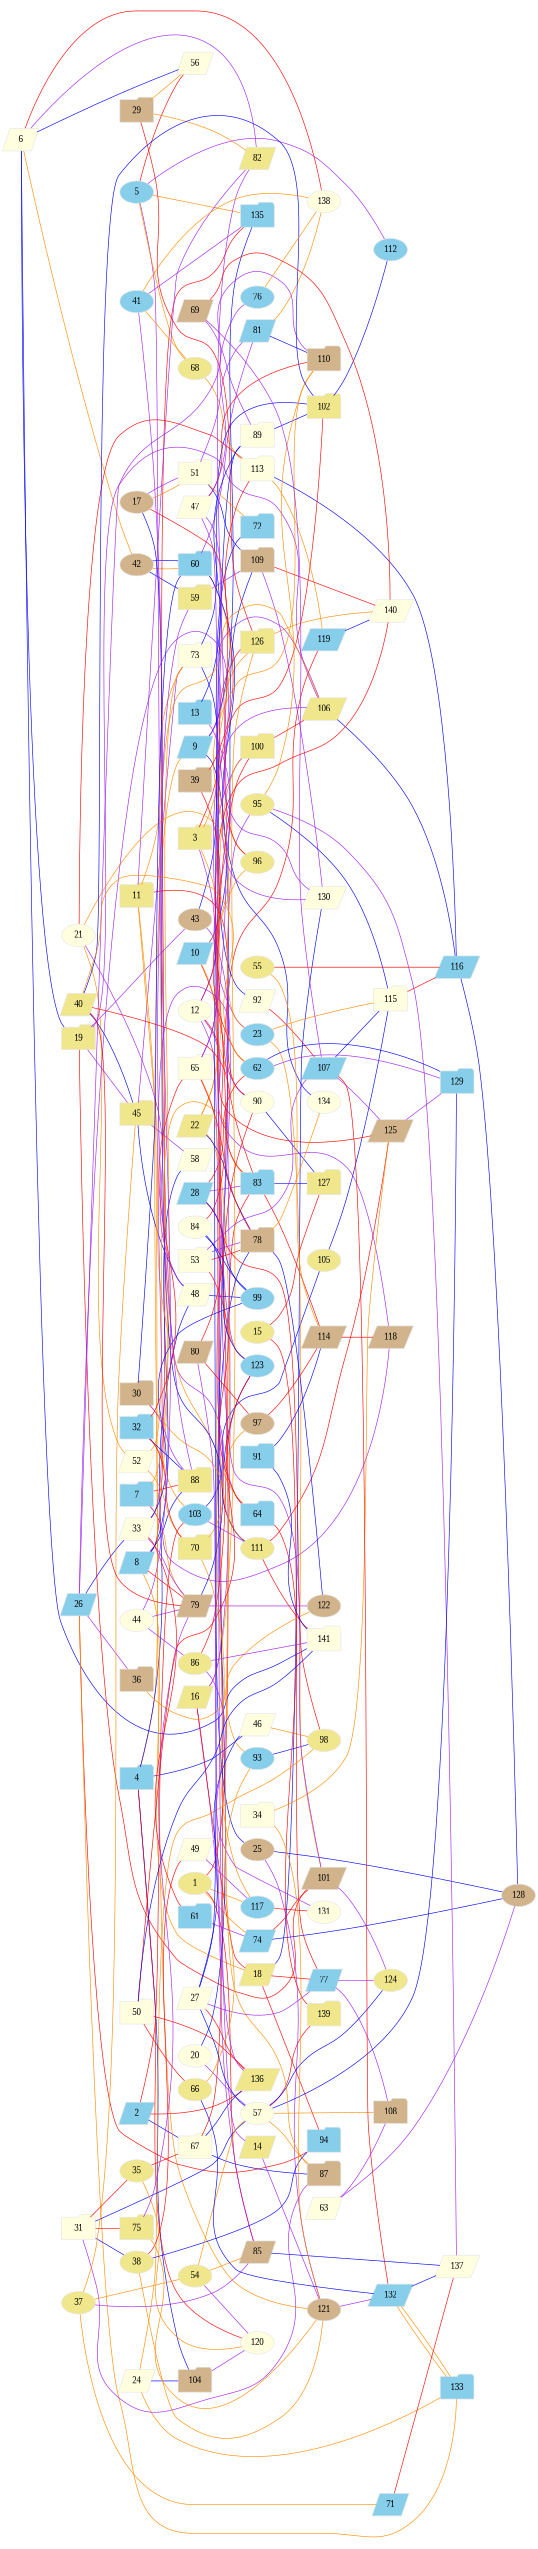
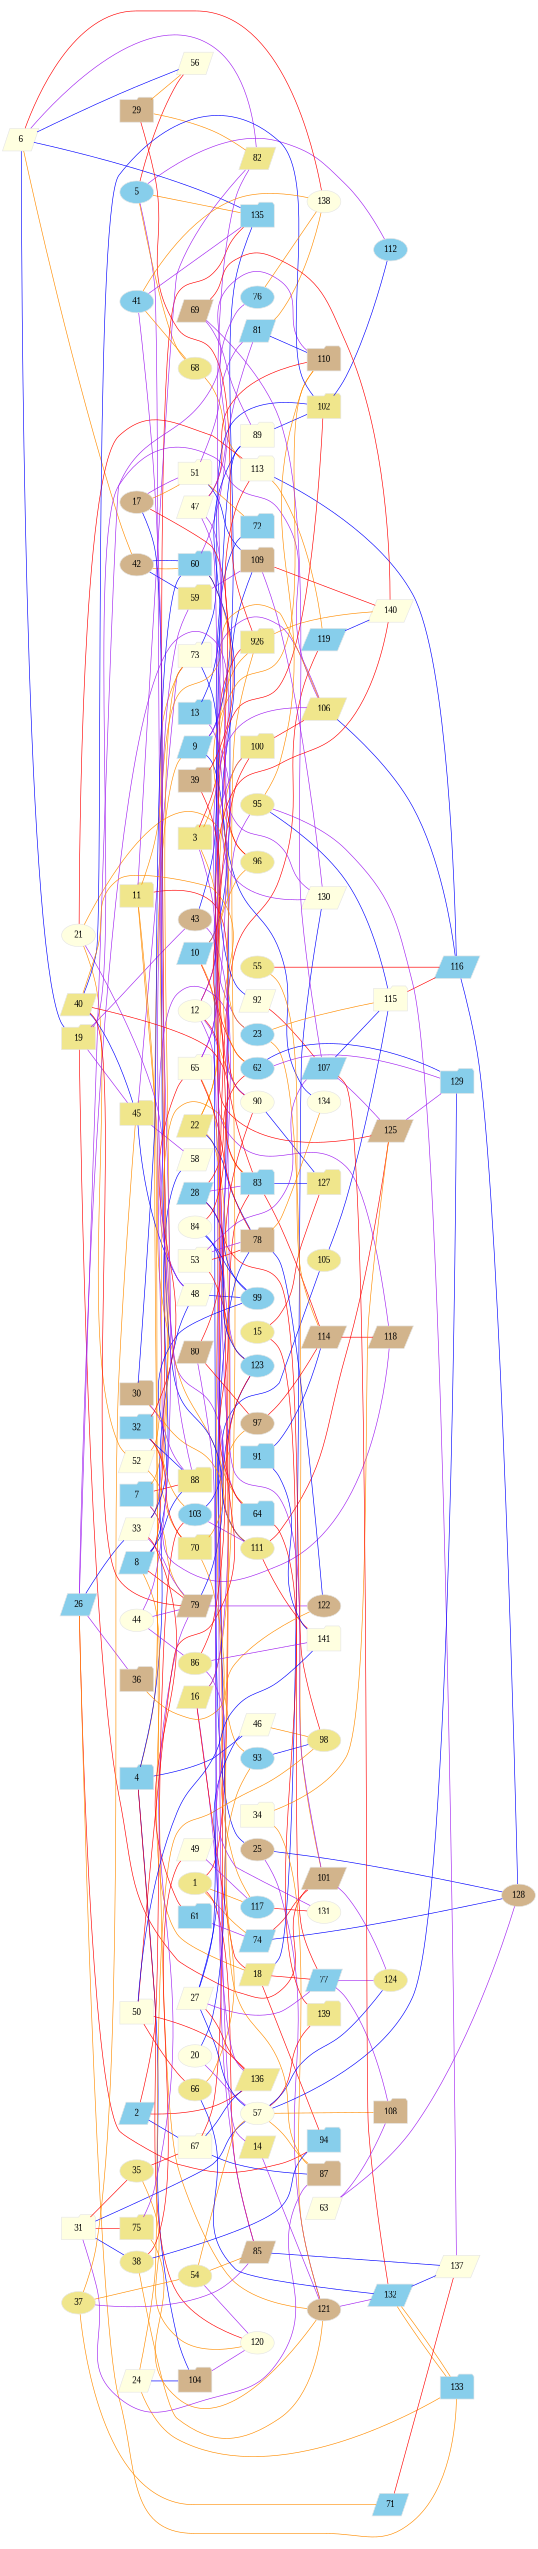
node "126": label "126" -> "926"
edge "6" -- "141": now "6" -- "135"
